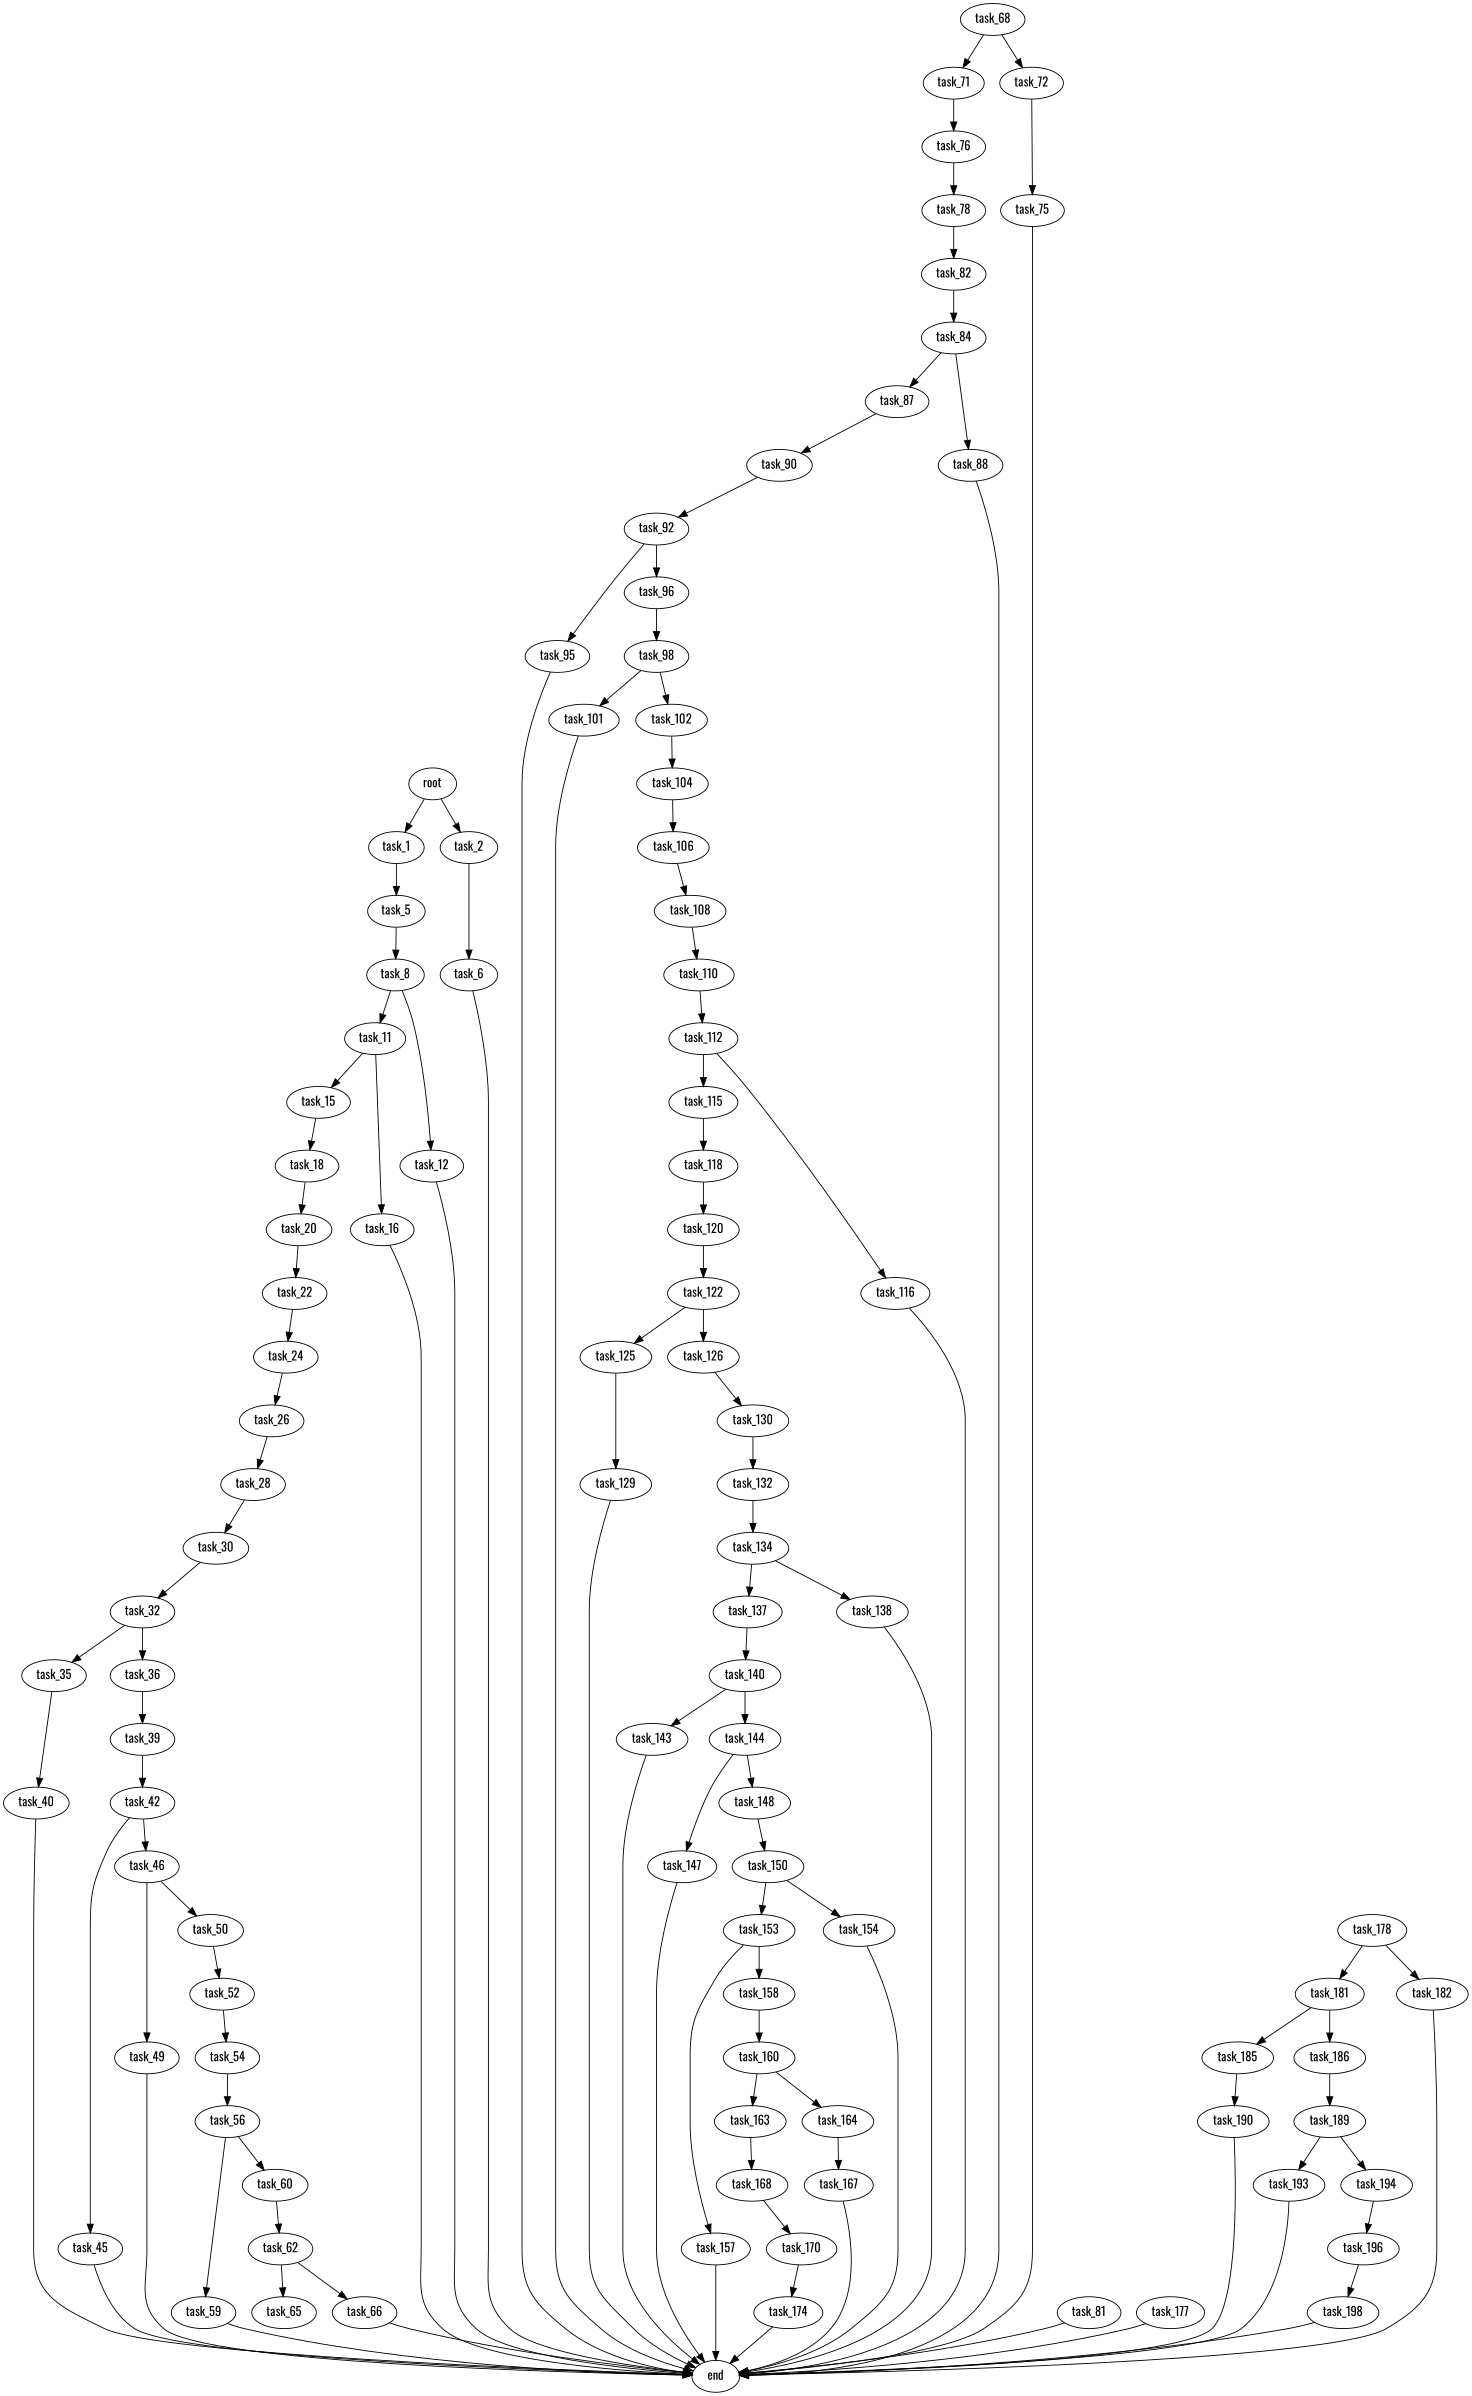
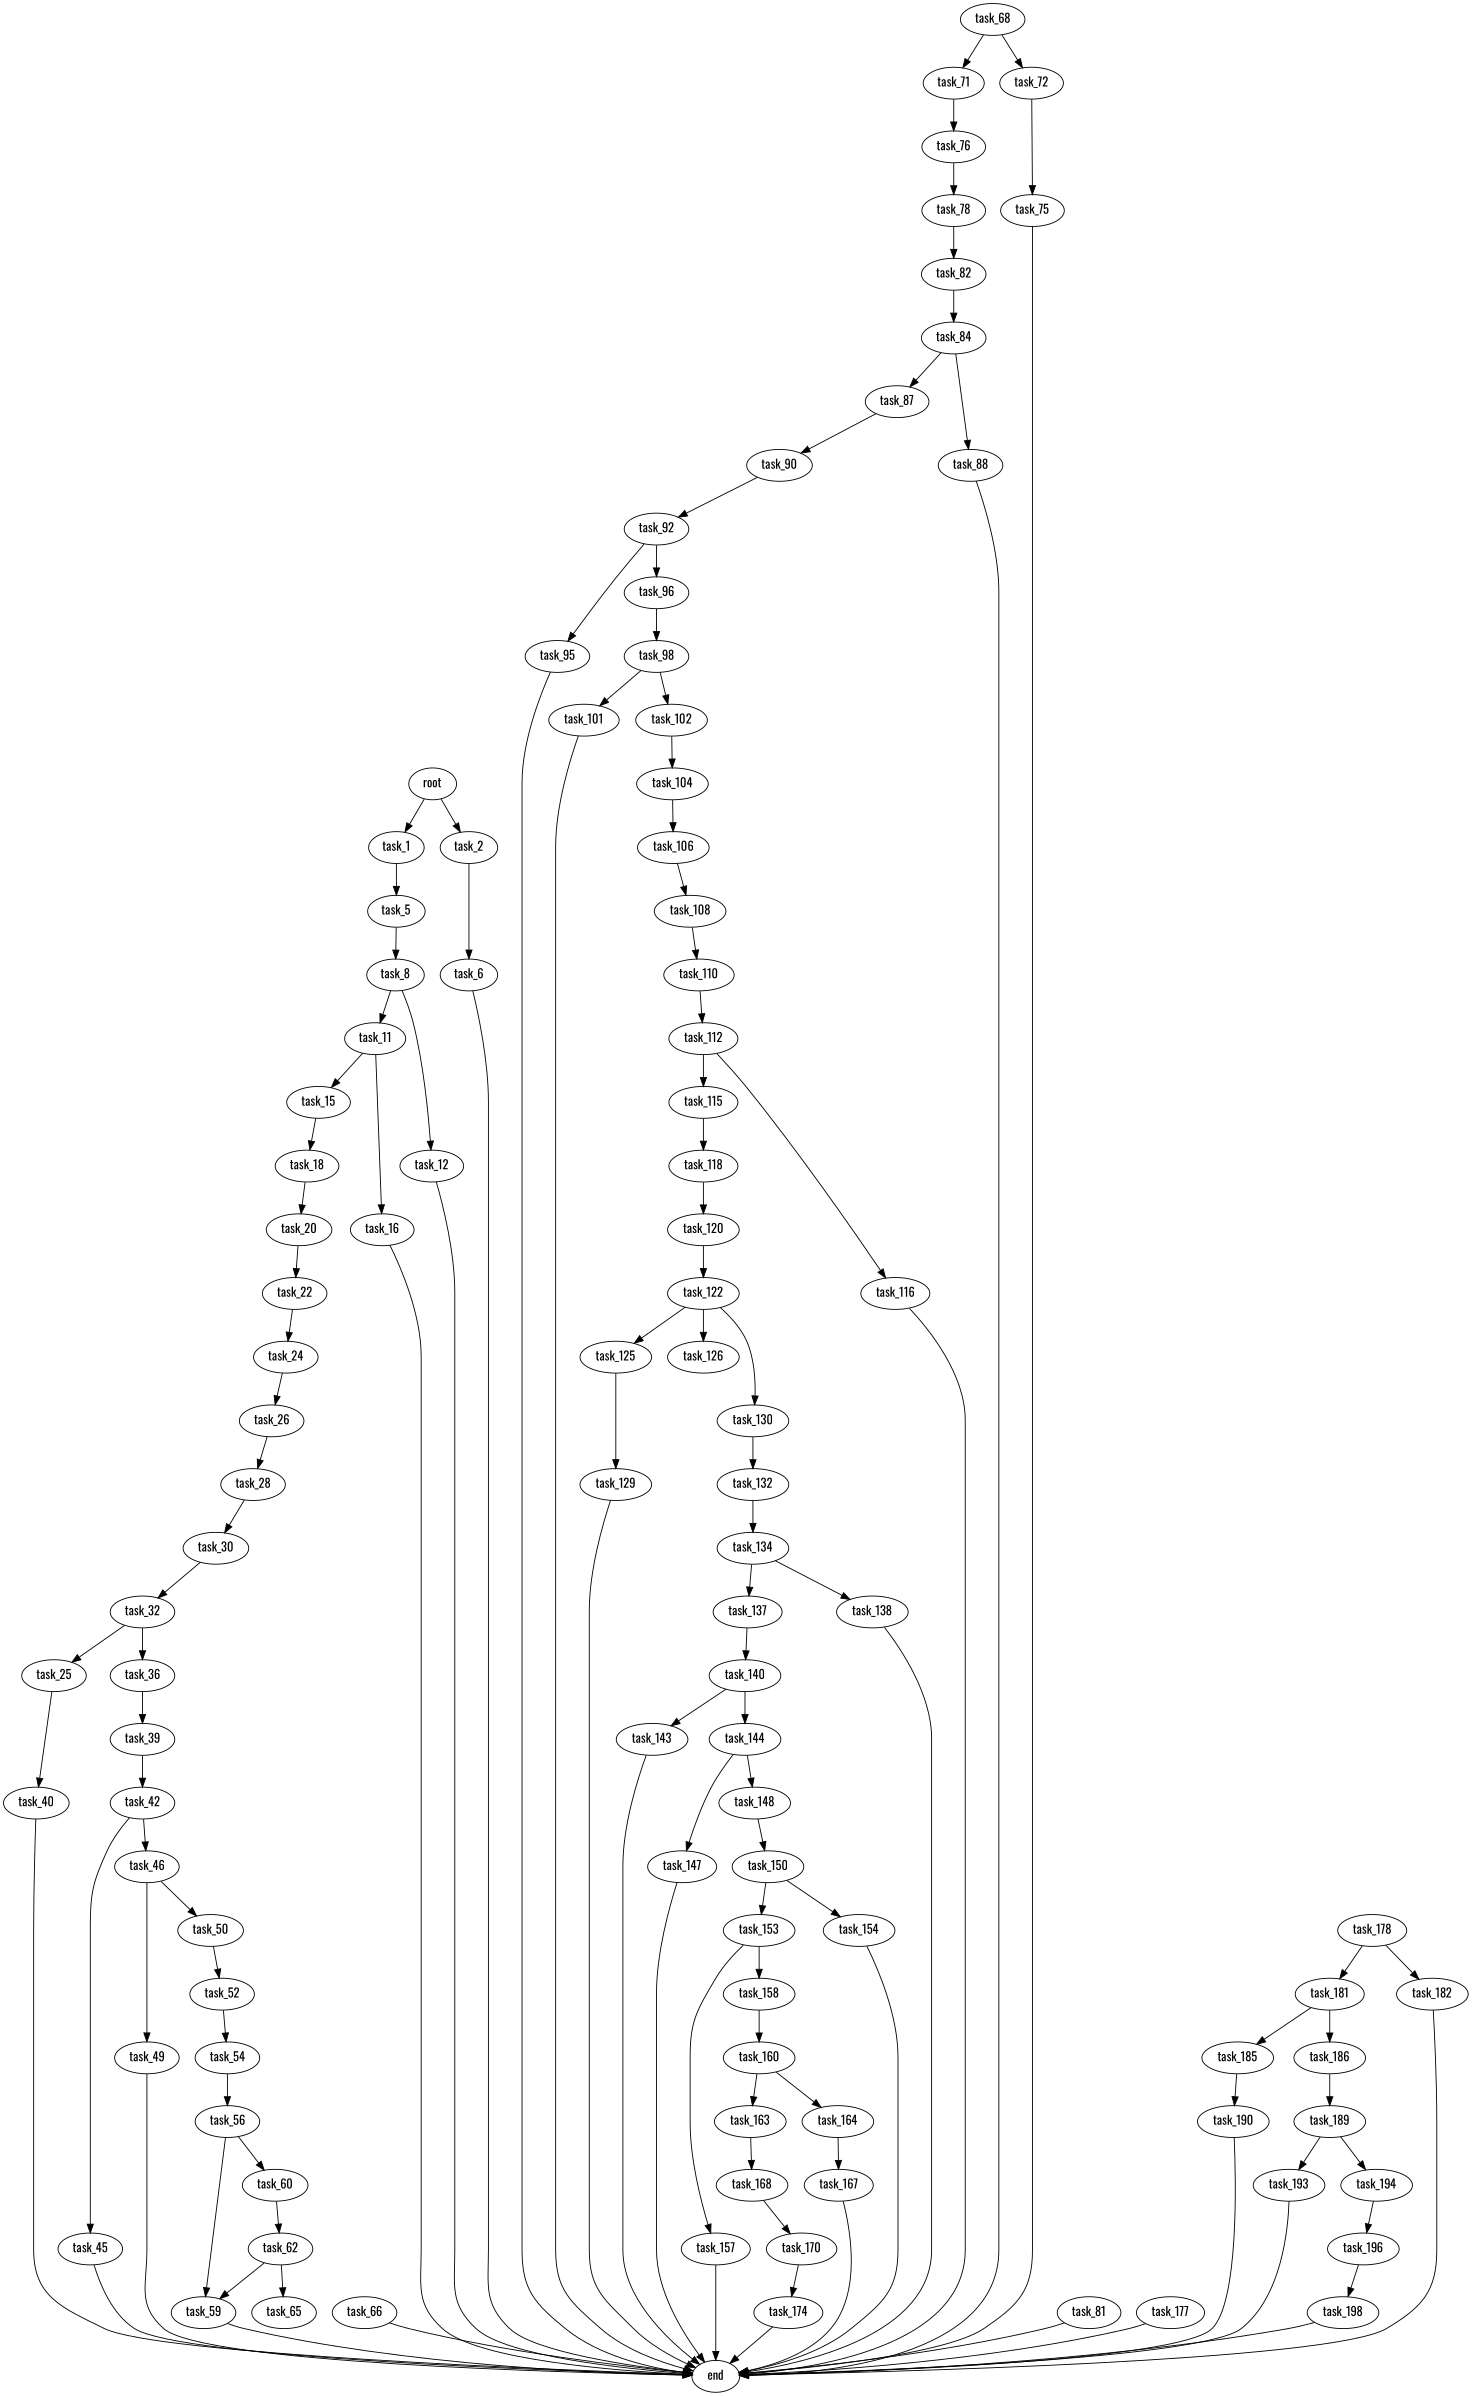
edge "task_126" -> "task_130": now "task_122" -> "task_130"
node "task_35": label "task_35" -> "task_25"
edge "task_62" -> "task_66": now "task_62" -> "task_59"
